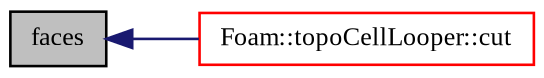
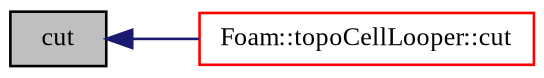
node "faces": label "faces" -> "cut"
